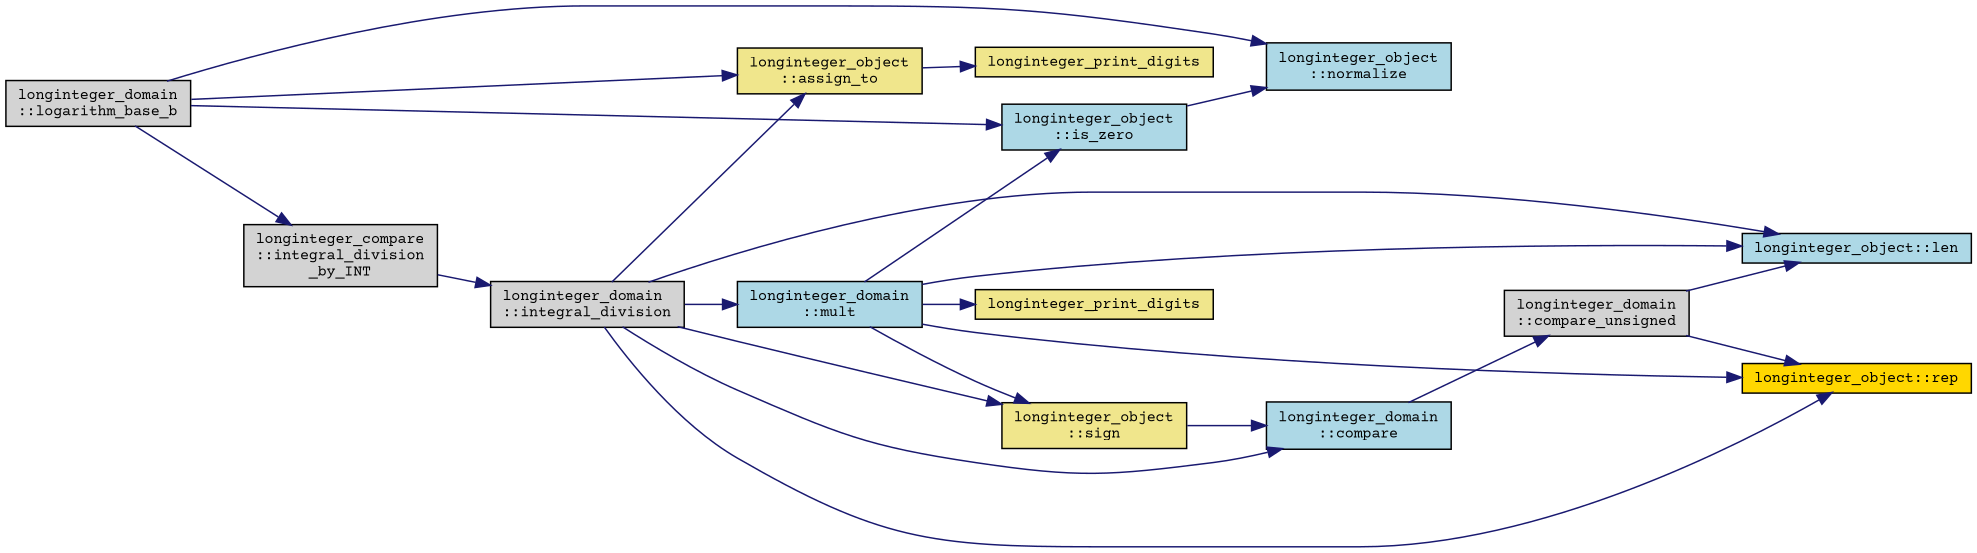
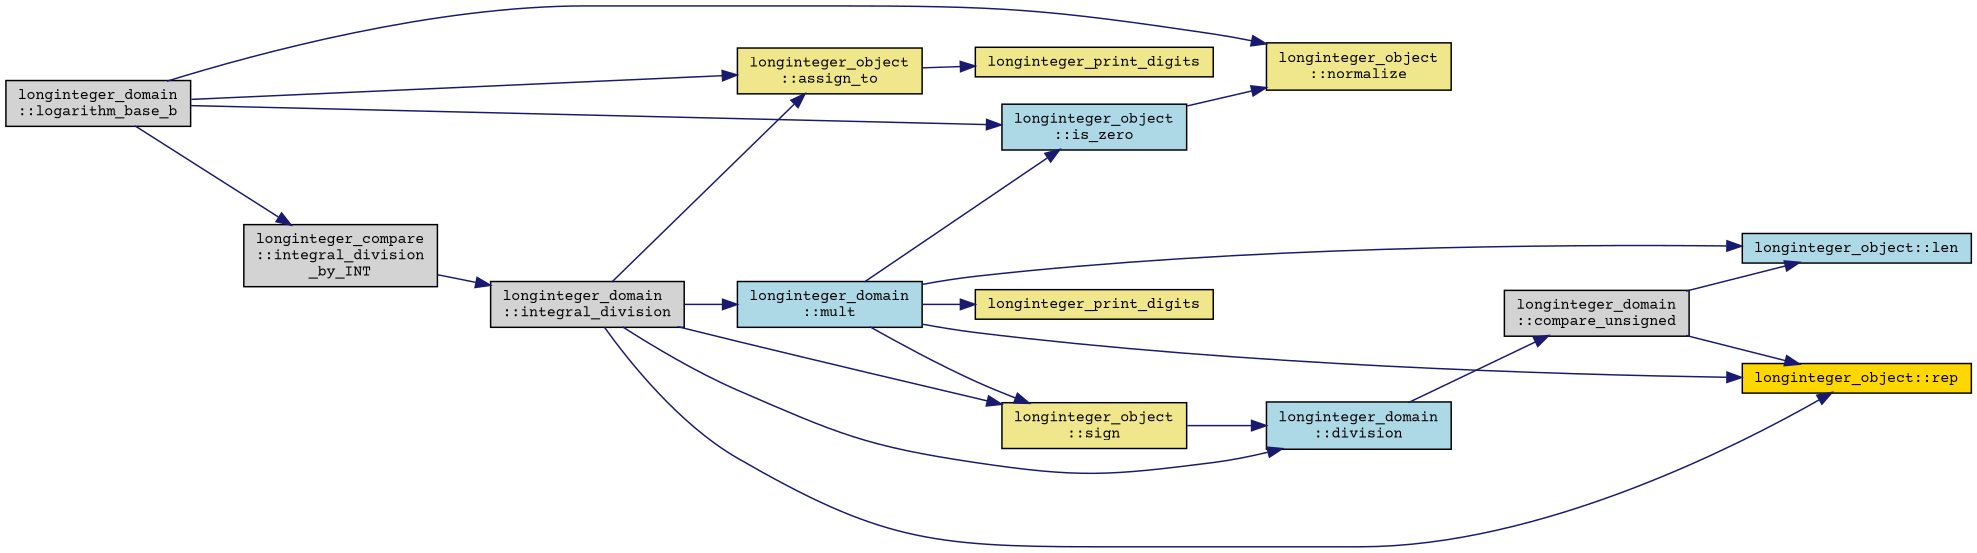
node "longinteger_object ::normalize": fillcolor lightblue -> khaki
edge "longinteger_domain ::integral_division" -> "longinteger_object::len": removed
node "longinteger_domain ::compare": label "longinteger_domain ::compare" -> "longinteger_domain ::division"
